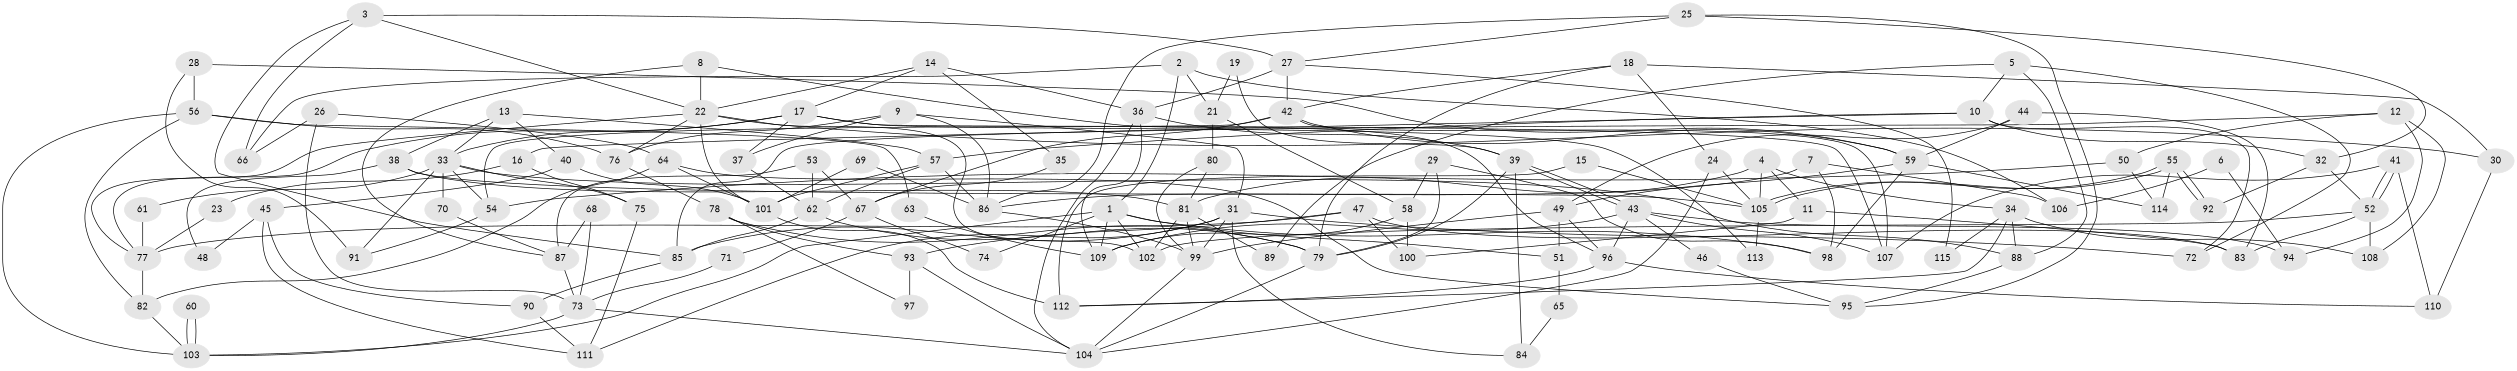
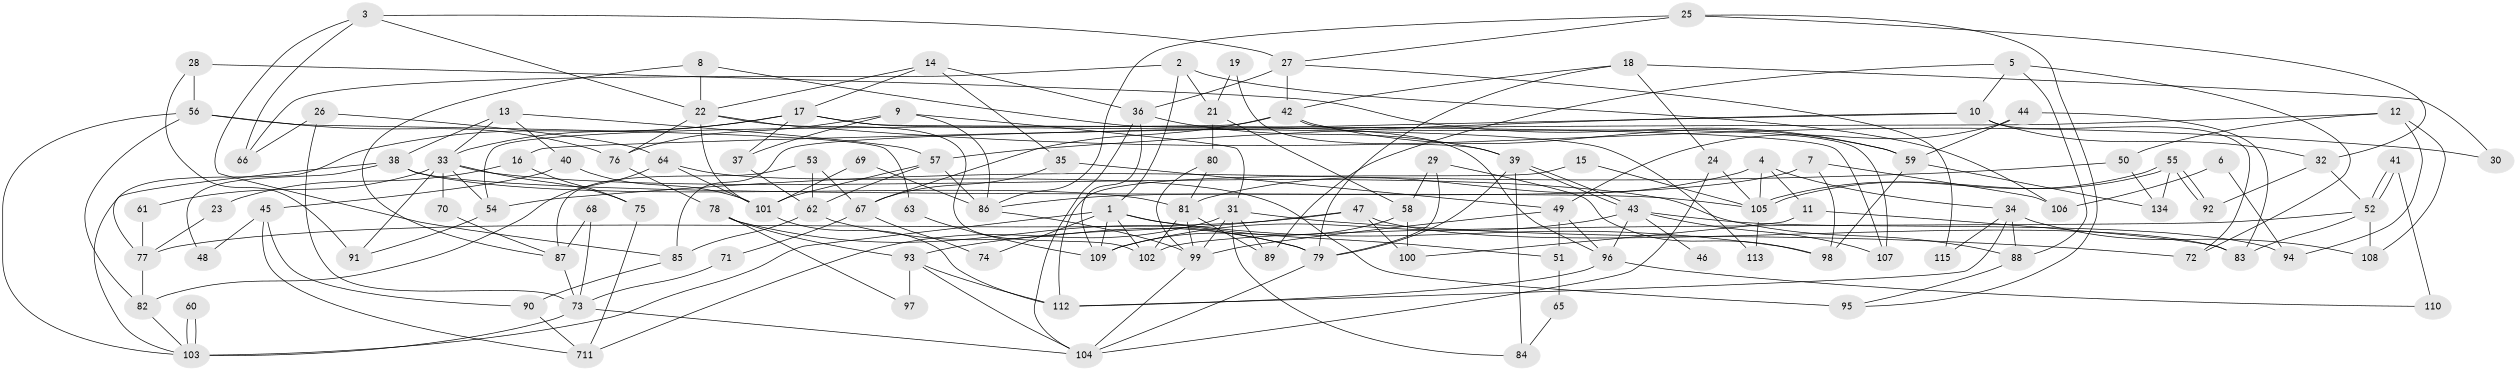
edge "22" -- "77": removed
edge "41" -- "107": removed
edge "59" -- "49": now "35" -- "49"
edge "38" -- "103": added
node "114": label "114" -> "134"
edge "31" -- "85": now "31" -- "89"
edge "30" -- "110": removed
edge "93" -- "112": added
edge "46" -- "95": removed
node "111": label "111" -> "711"
